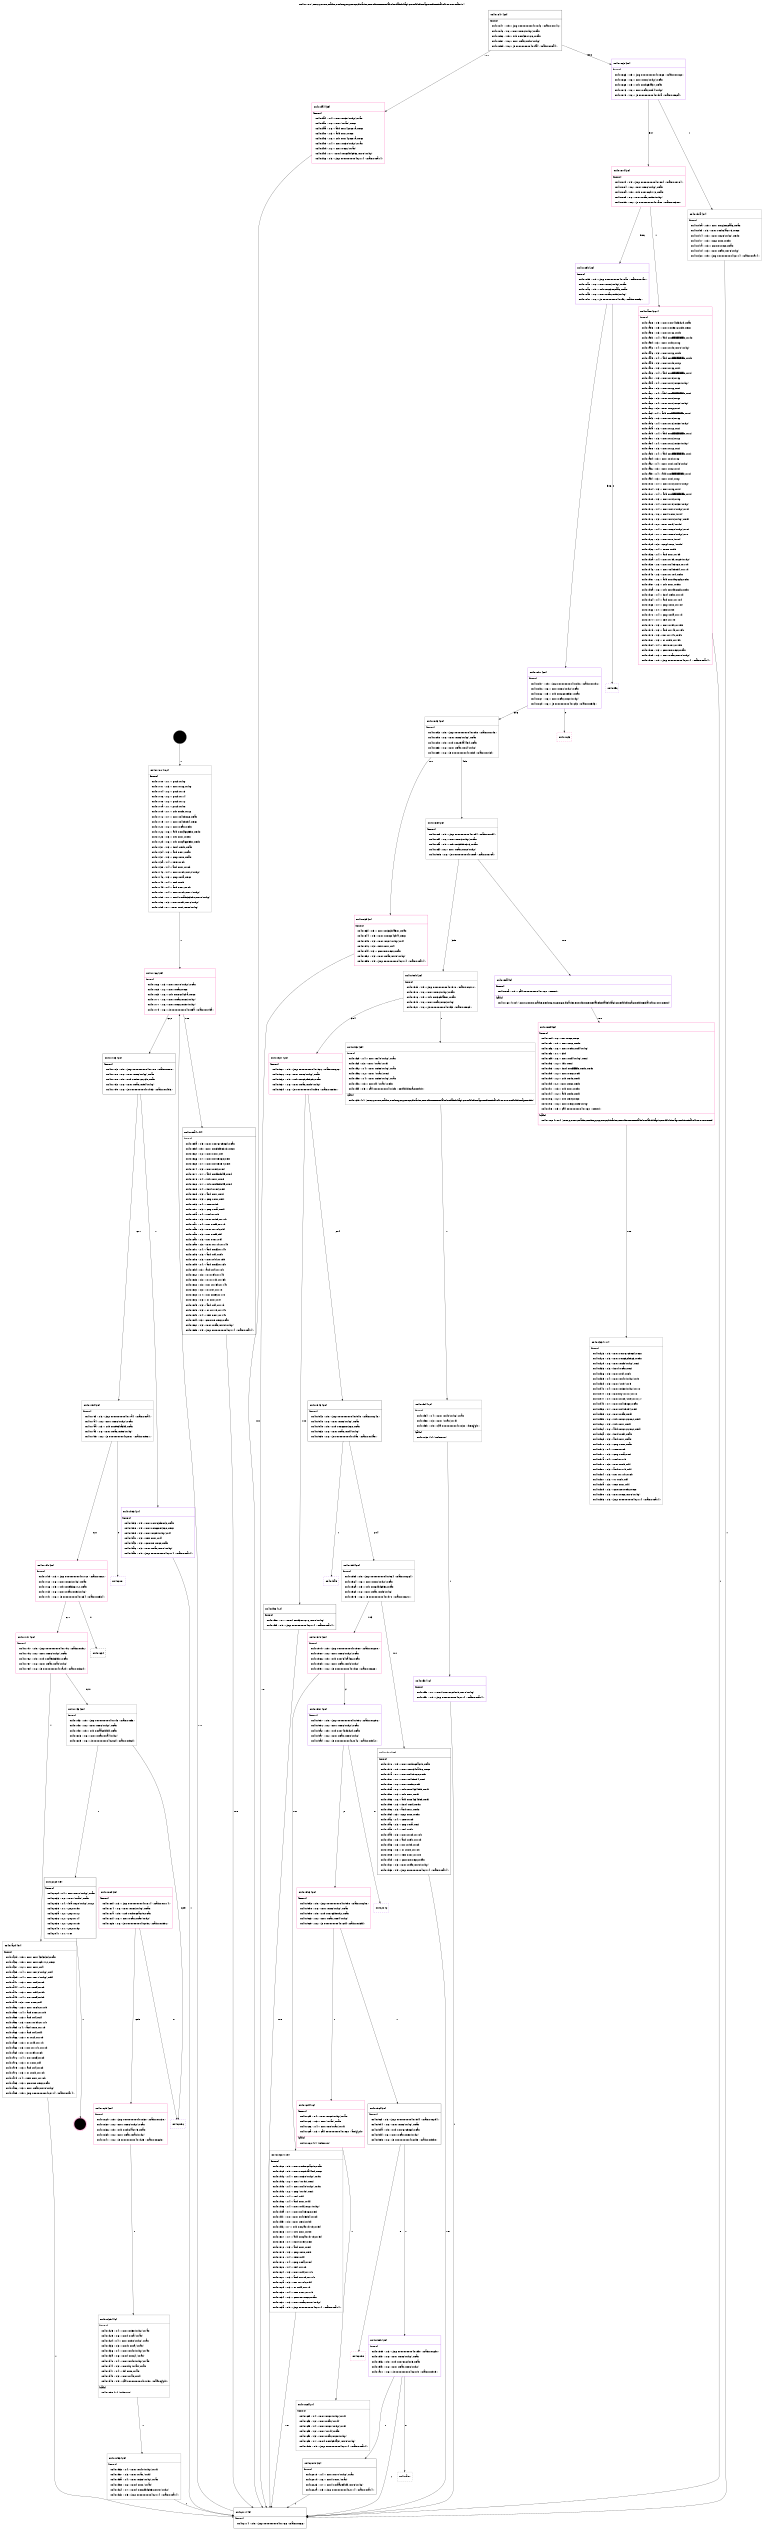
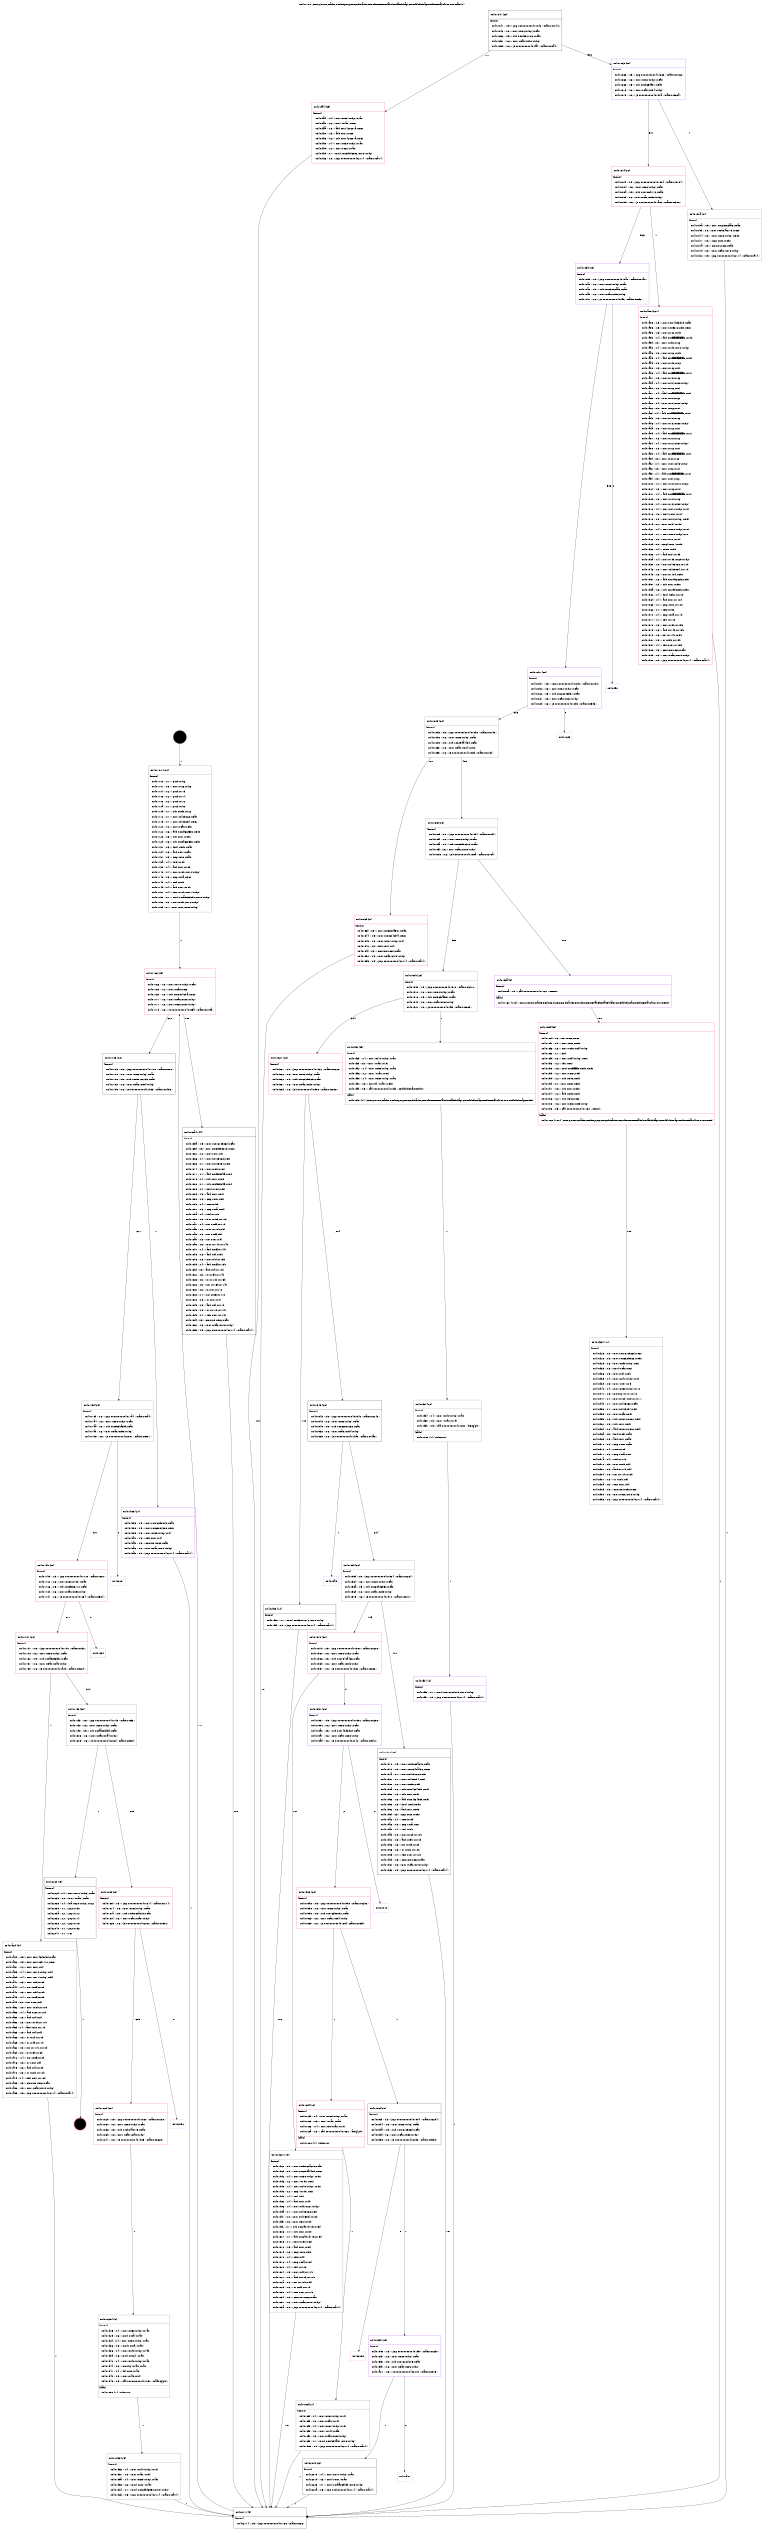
edge "0x4017f3 [28]" -> "0x40209c": now "0x4017f3 [28]" -> "0x40180f [28]"
edge "0x4019eb [28]" -> "0x402114 [5]": now "0x401cef [27]" -> "0x402114 [5]"
